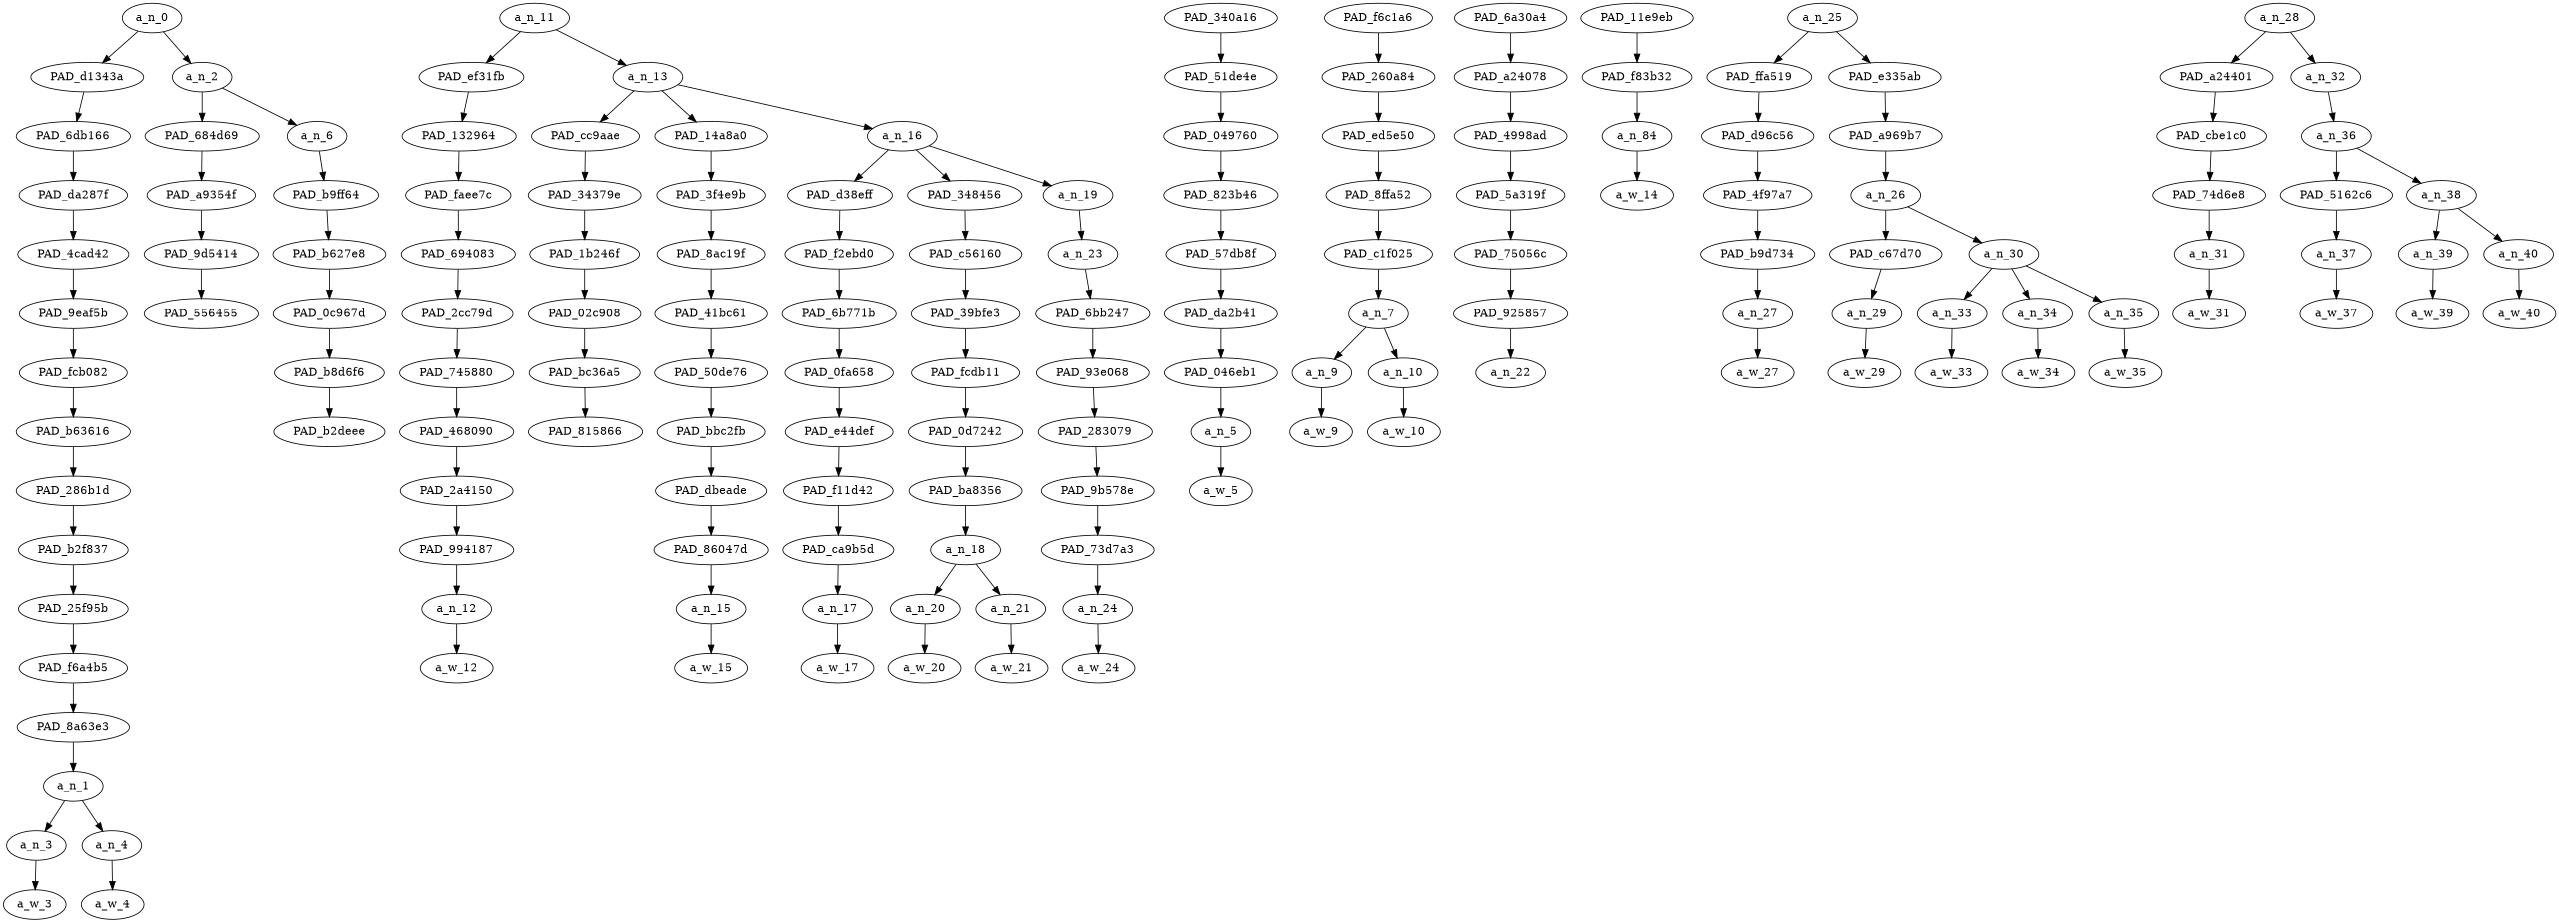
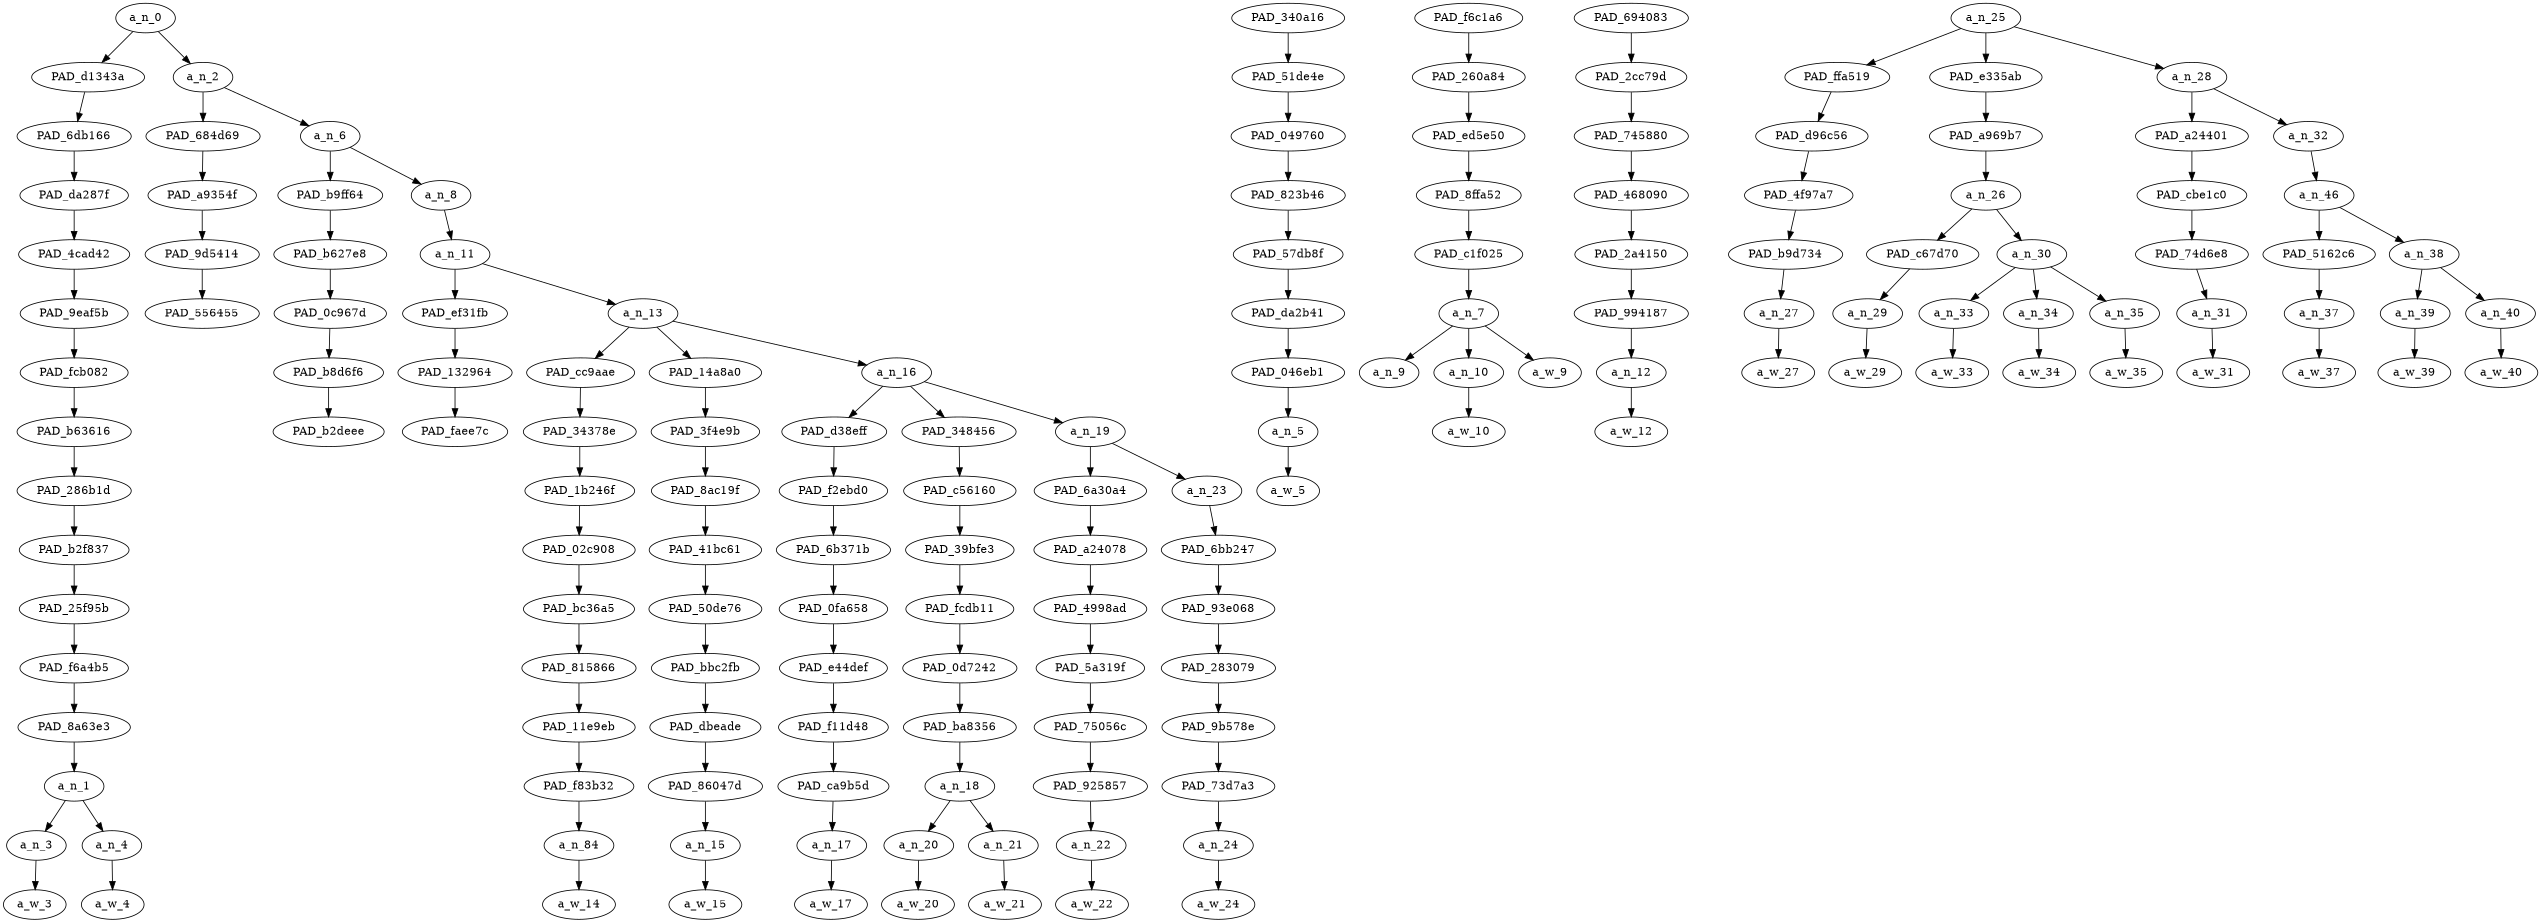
edge "a_n_25" -> "a_n_28": added
node "a_n_36": label "a_n_36" -> "a_n_46"
node "a_n_8": added
node "PAD_34379e": label "PAD_34379e" -> "PAD_34378e"
edge "PAD_faee7c" -> "PAD_694083": removed
node "PAD_6b771b": label "PAD_6b771b" -> "PAD_6b371b"
edge "a_n_9" -> "a_w_9": now "a_n_7" -> "a_w_9"
edge "a_n_19" -> "PAD_6a30a4": added
node "PAD_f11d42": label "PAD_f11d42" -> "PAD_f11d48"
edge "PAD_815866" -> "PAD_11e9eb": added
node "a_w_22": added
